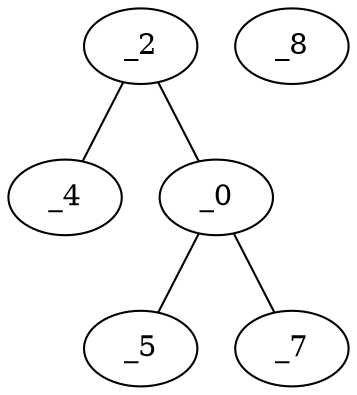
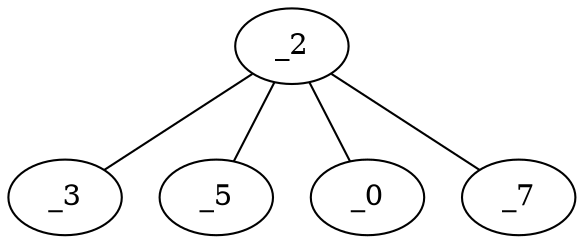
node "_8": removed
node "_4": label "_4" -> "_3"
edge "_0" -- "_5": now "_2" -- "_5"
edge "_0" -- "_7": now "_2" -- "_7"
